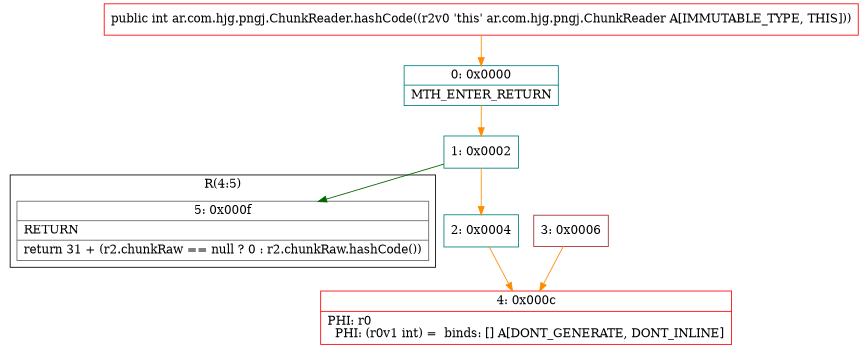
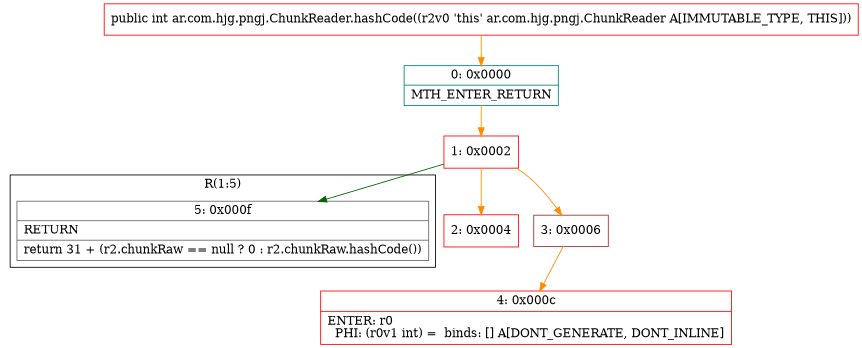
node "1: 0x0002": color teal -> red
cluster "R(4:5)": label "R(4:5)" -> "R(1:5)"
edge "1: 0x0002" -> "3: 0x0006": added
node "2: 0x0004": color teal -> red
edge "2: 0x0004" -> "4: 0x000c": removed
node "4: 0x000c": text "PHI: r0" -> "ENTER: r0"
